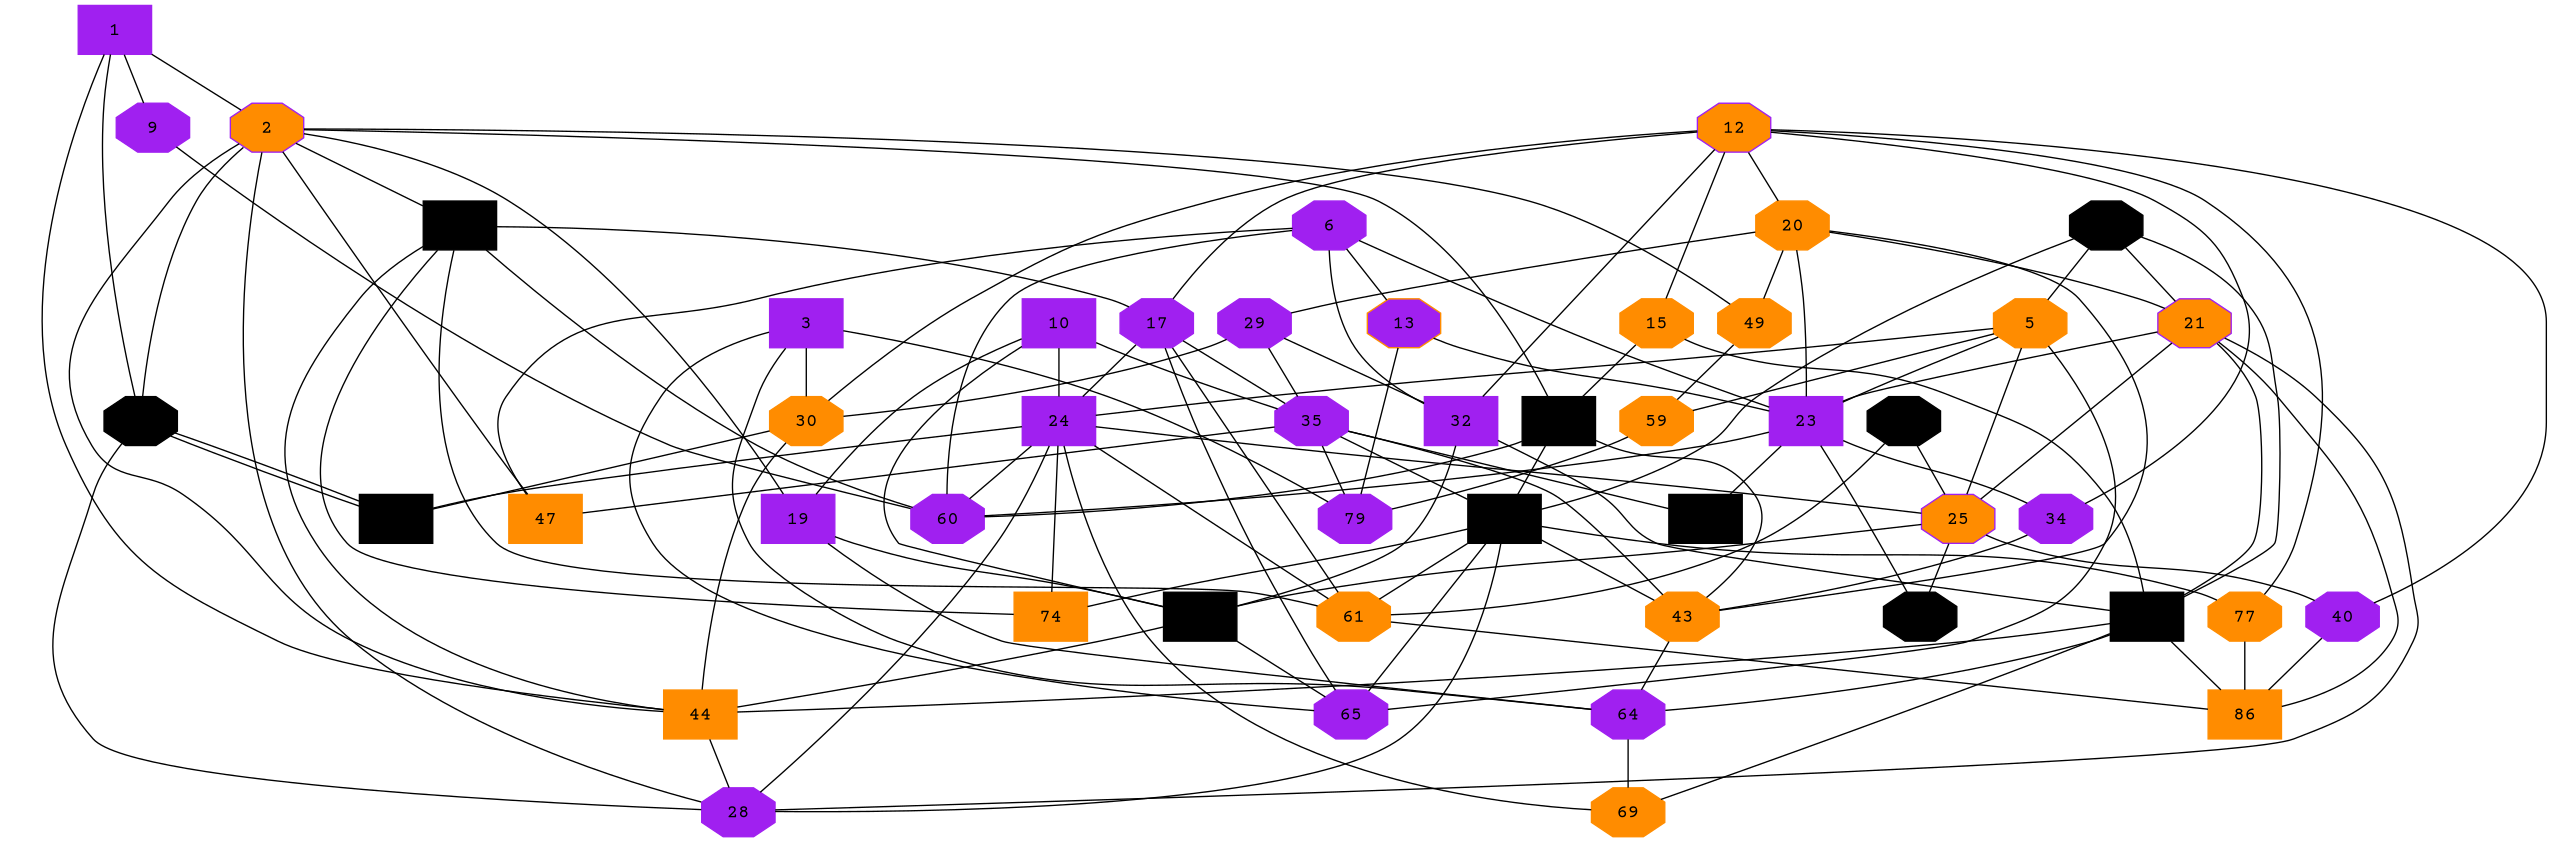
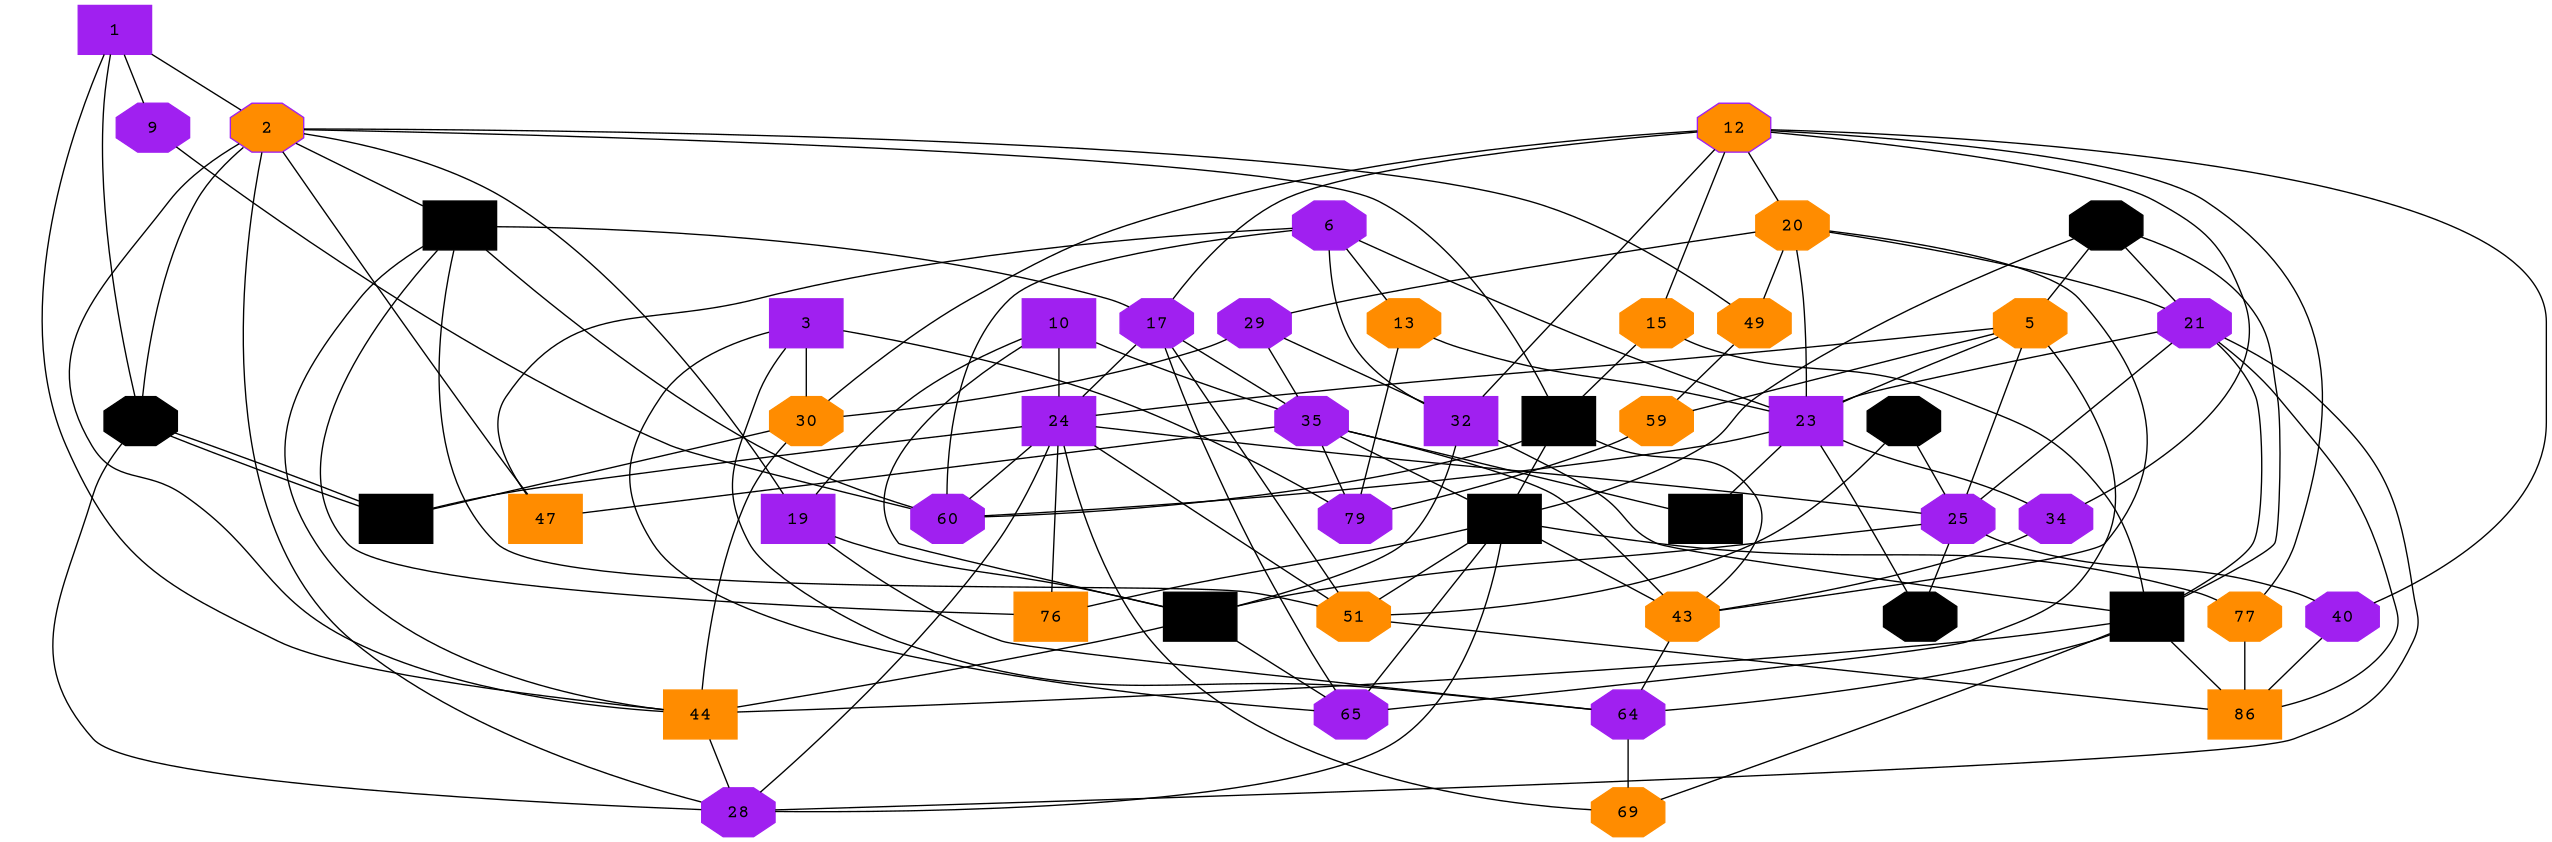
node "13": fillcolor purple -> darkorange
node "21": fillcolor darkorange -> purple
node "25": fillcolor darkorange -> purple
node "74": label "74" -> "76"
node "61": label "61" -> "51"
